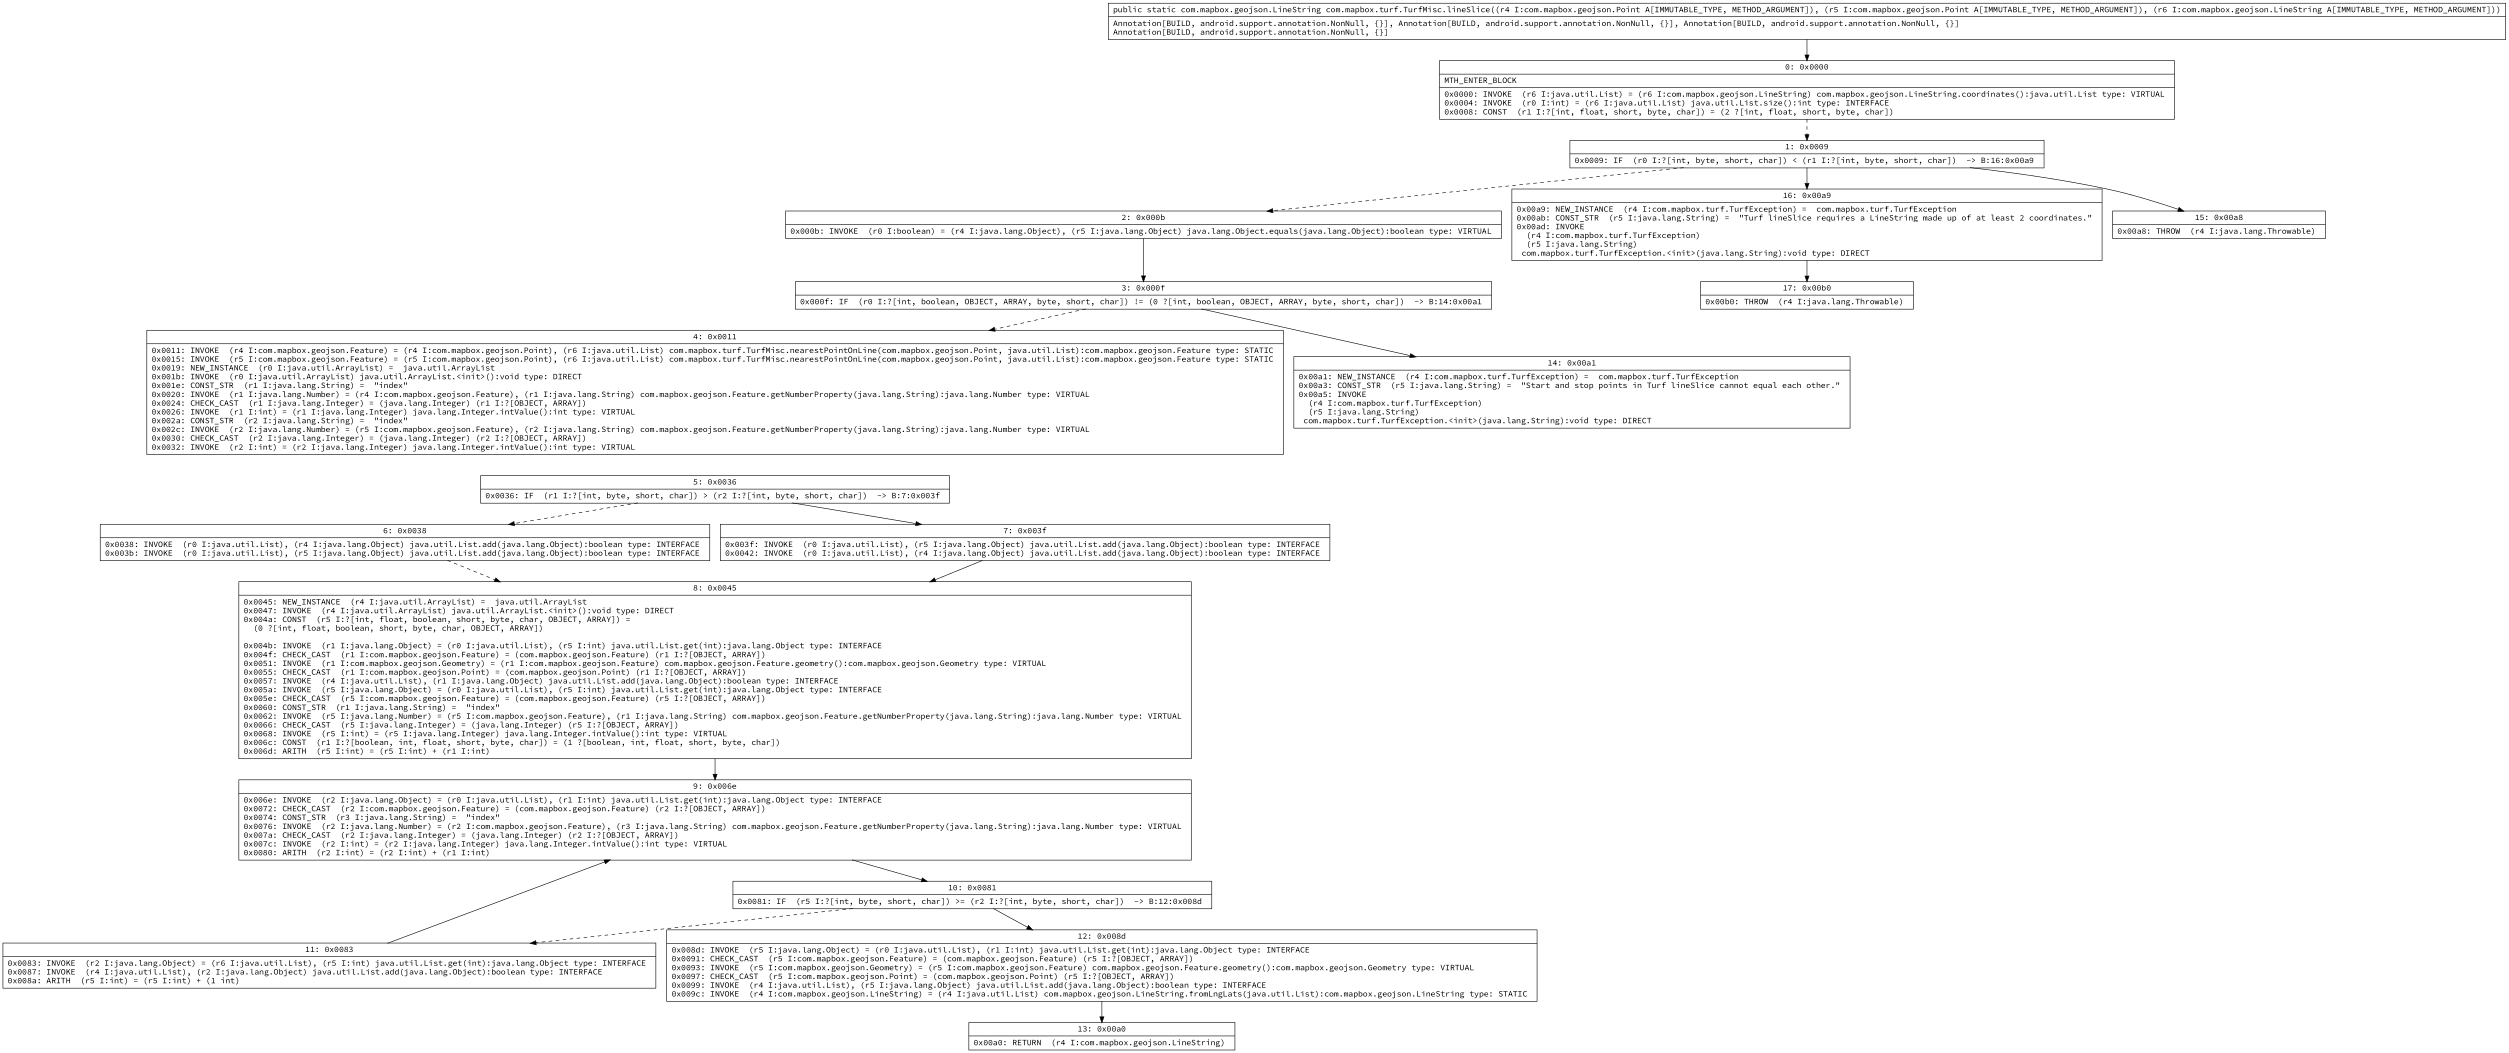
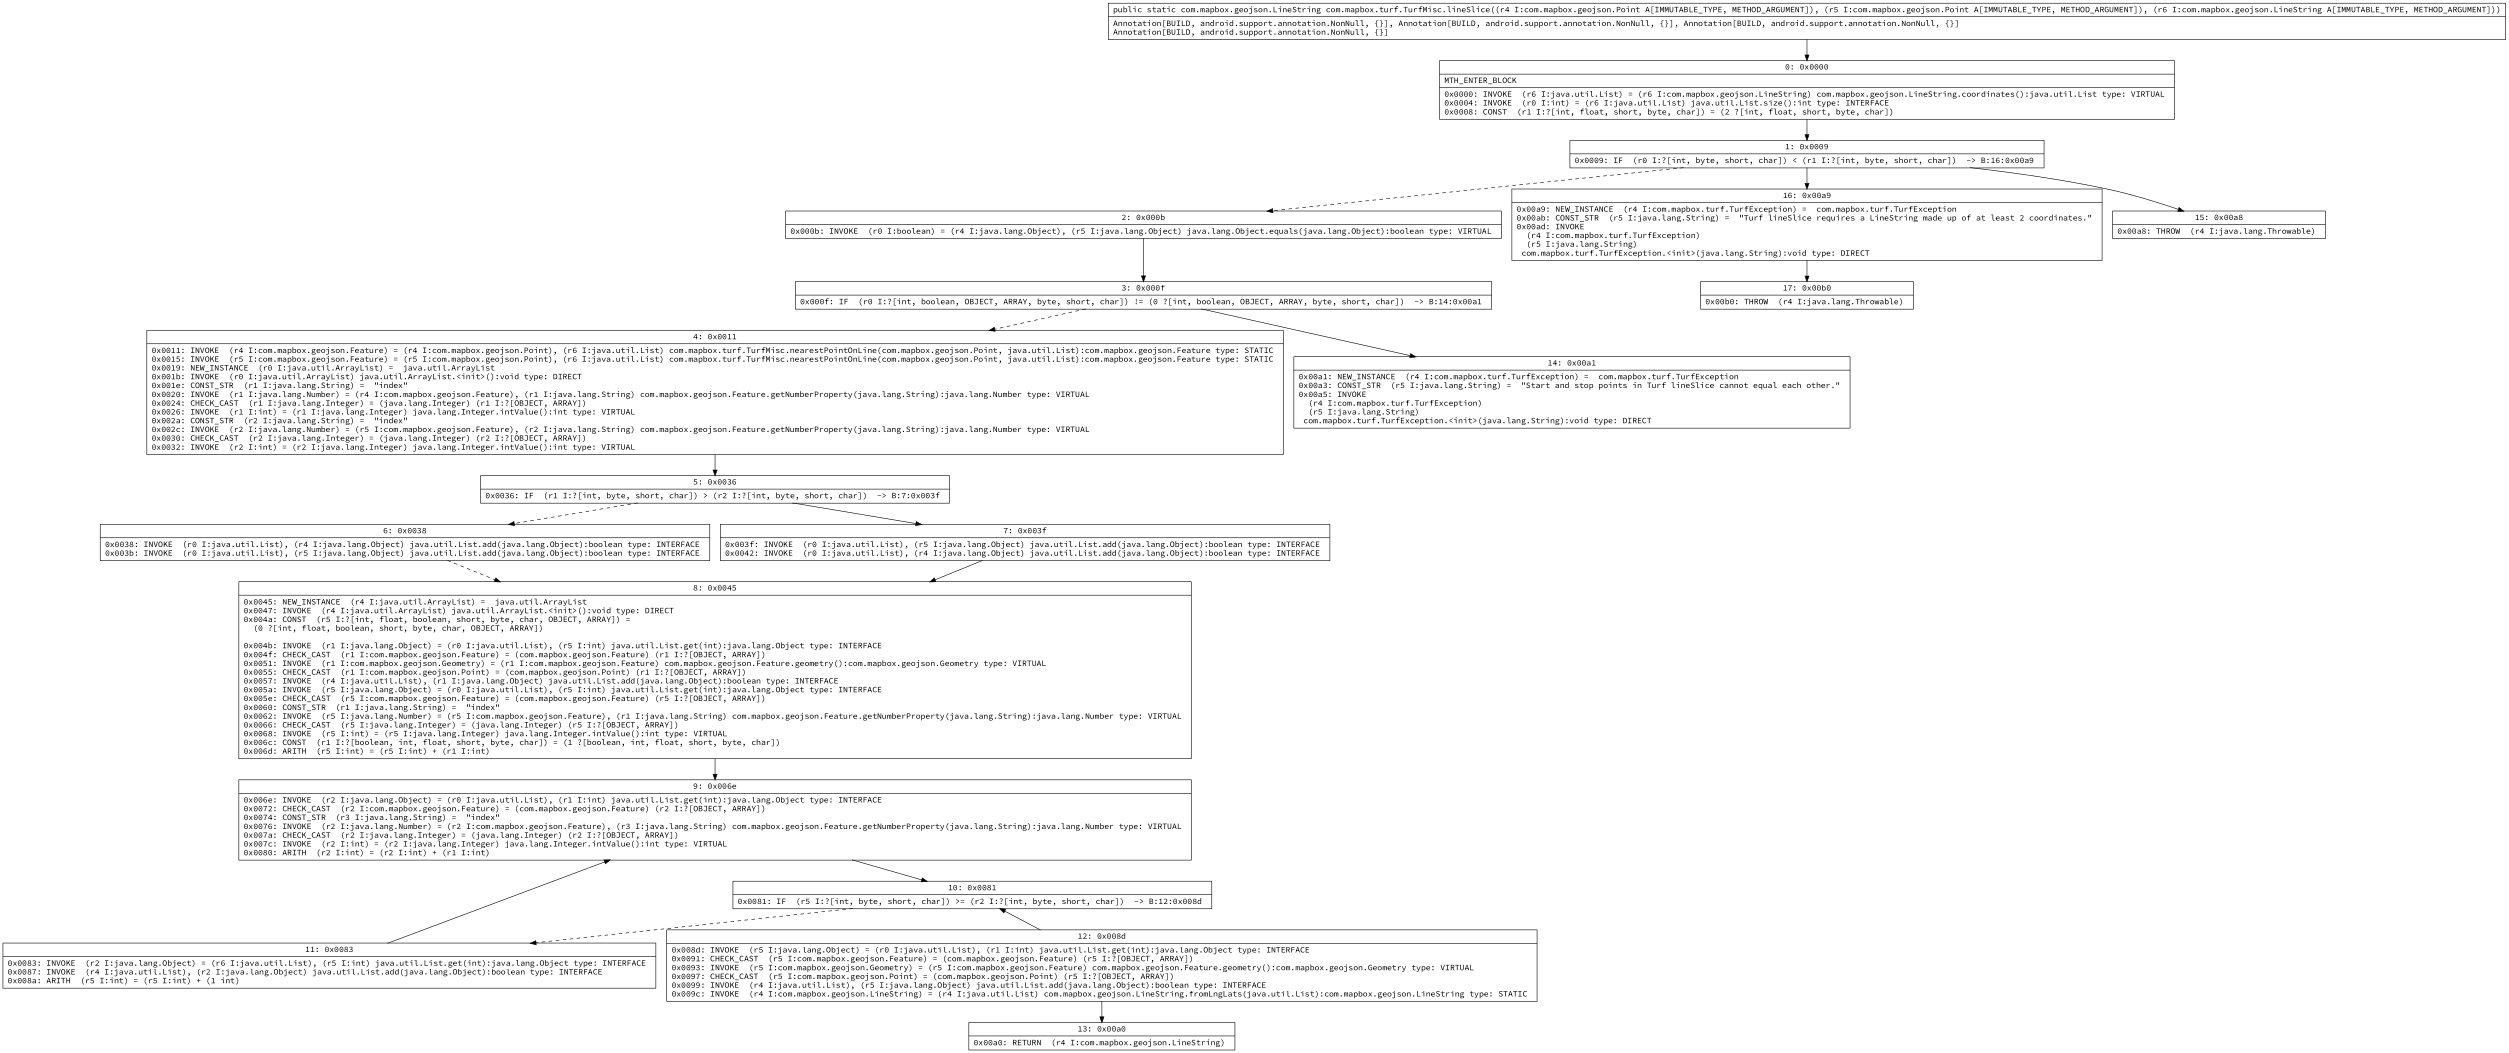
edge "0: 0x0000" -> "1: 0x0009": style dashed -> solid
edge "4: 0x0011" -> "5: 0x0036": added
edge "10: 0x0081" -> "12: 0x008d": reversed
